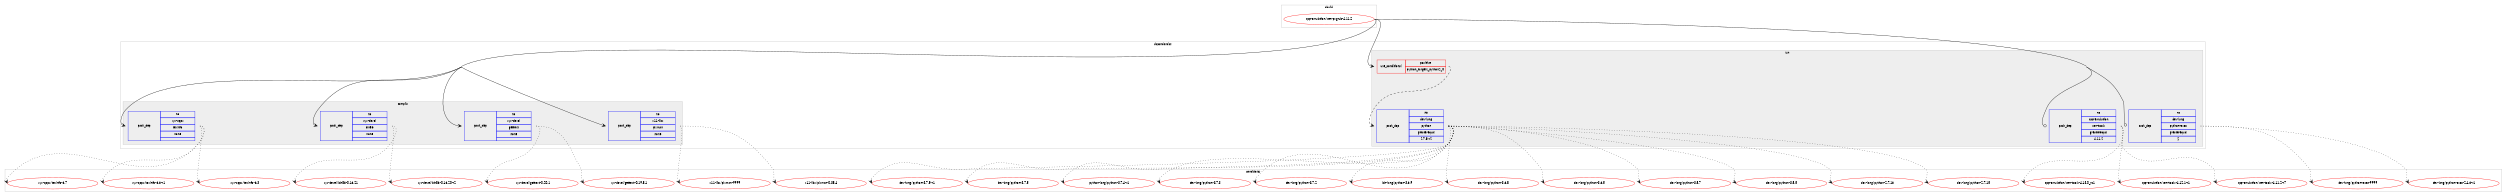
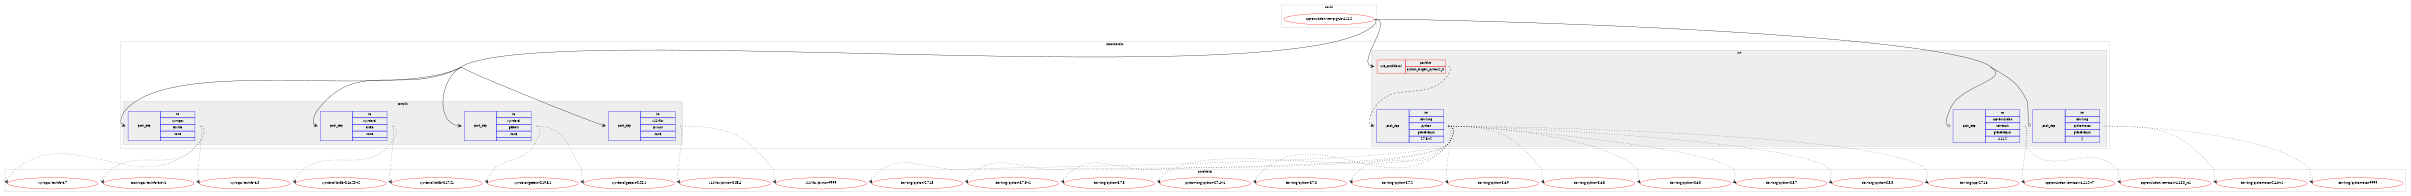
node "sys-apps/texinfo-6.6-r1": label "sys-apps/texinfo-6.6-r1" -> "tools-apps/texinfo-6.6-r1"
node "sys-devel/bin86-0.16.21": label "sys-devel/bin86-0.16.21" -> "sys-devel/bin86-0.17.21"
node "bin-lang/python-3.6.9": label "bin-lang/python-3.6.9" -> "dev-lang/python-3.6.9"
node "dev-lang/python-2.7.16": label "dev-lang/python-2.7.16" -> "dev-lang/app-2.7.16"
node "app-emulation/xen-tools-4.12.1-r1": removed
